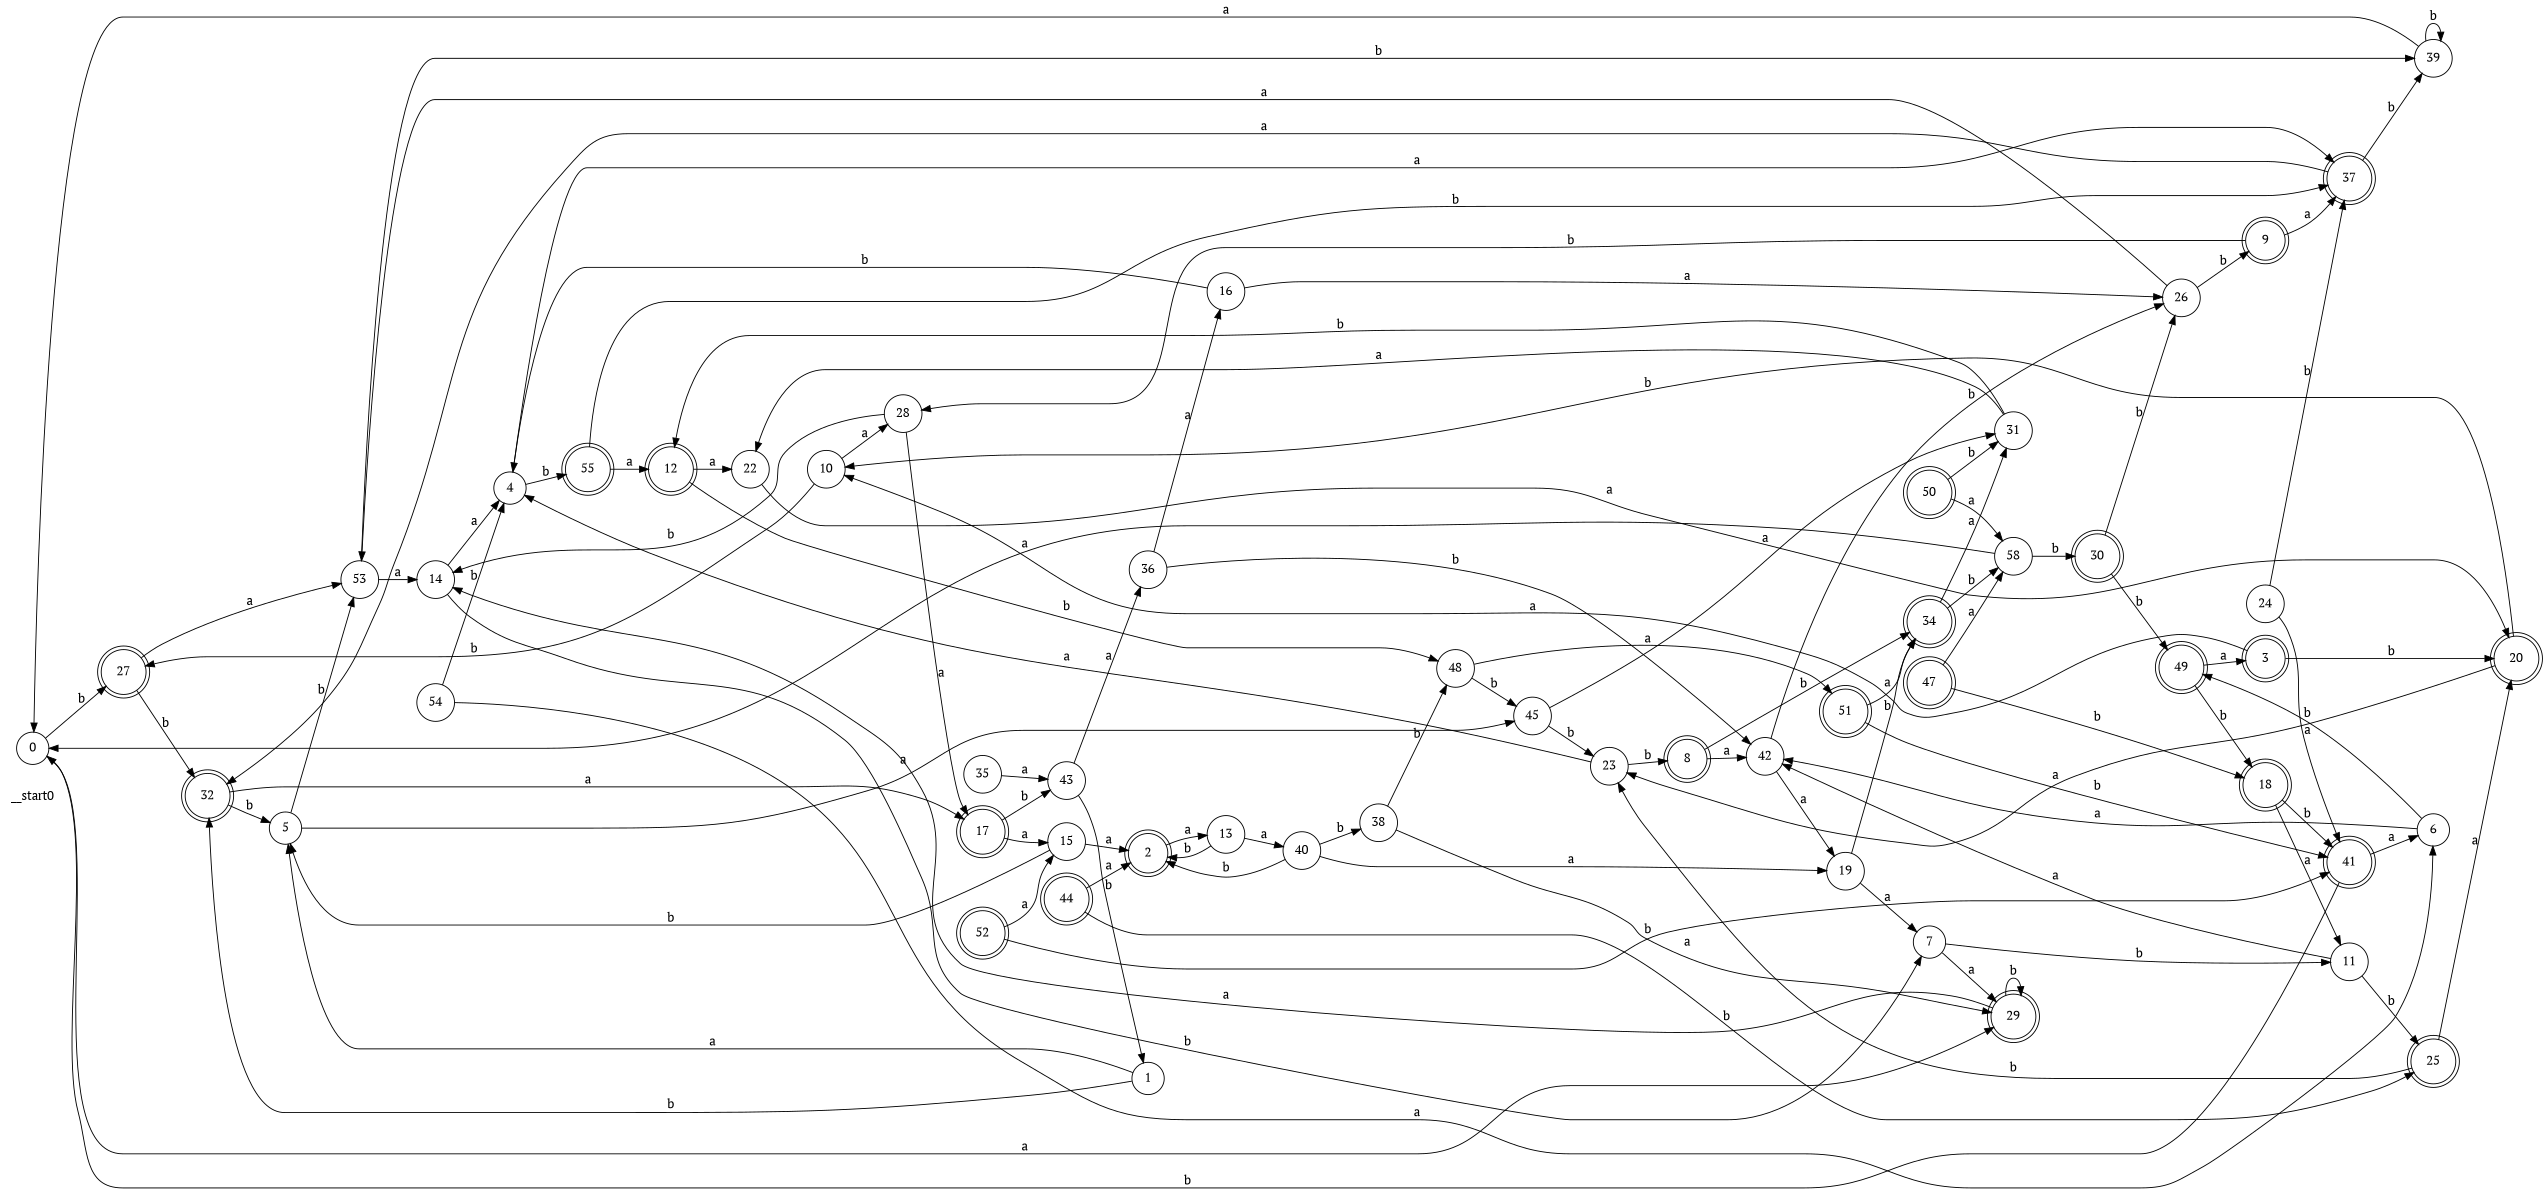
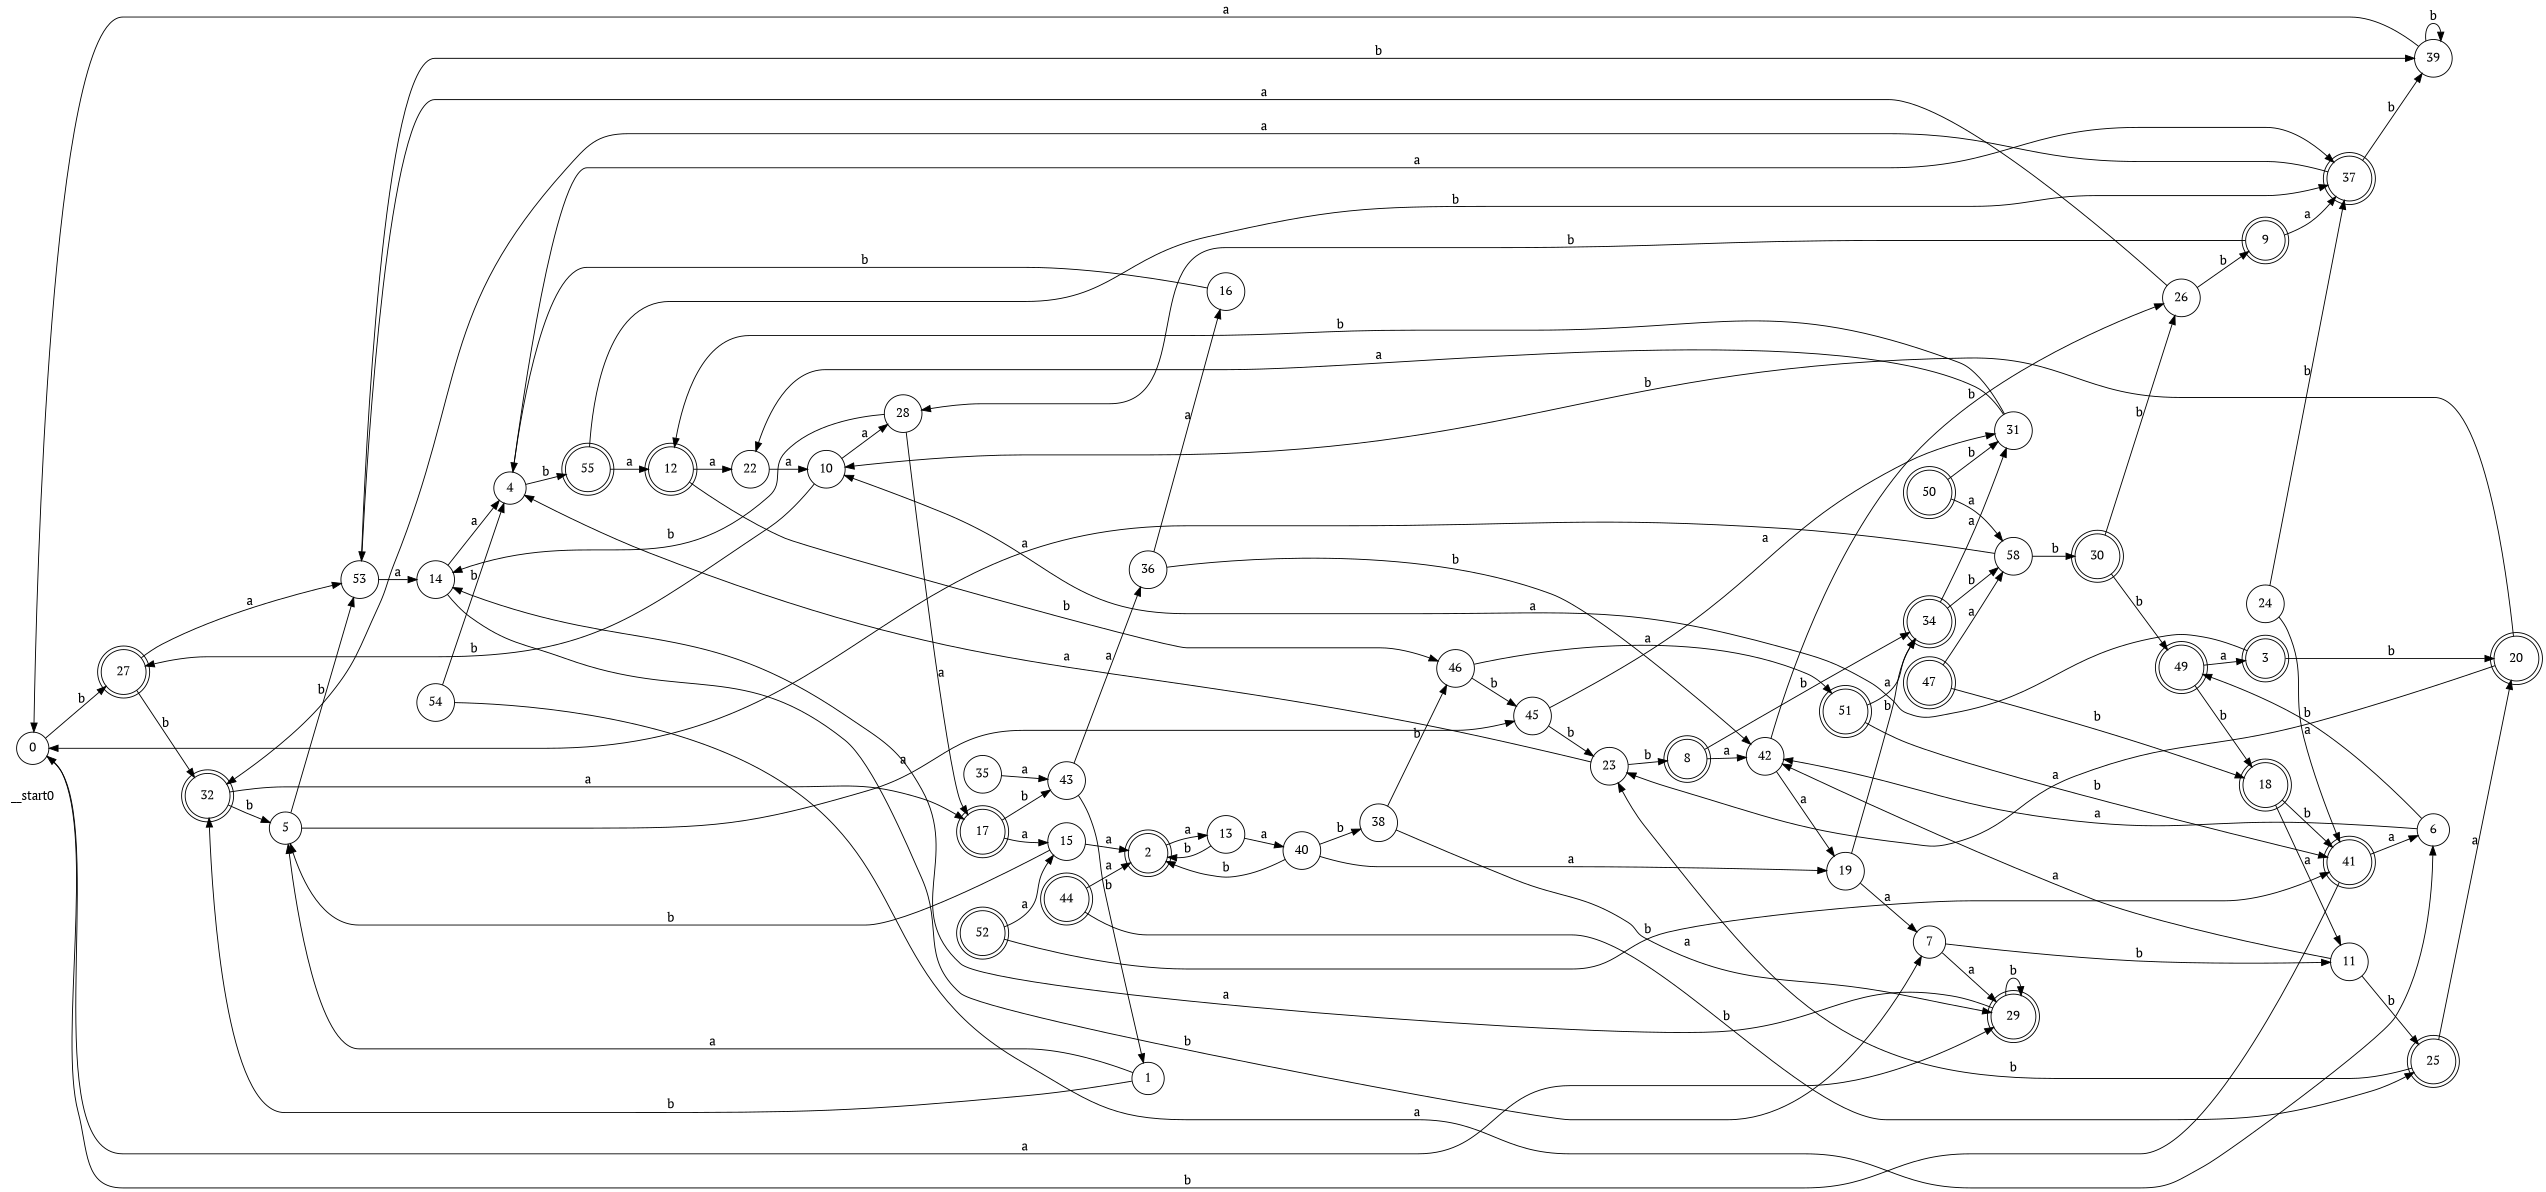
edge "16" -> "26": removed, label "a"
edge "22" -> "20": now "22" -> "10"
node "48": label "48" -> "46"
